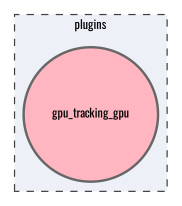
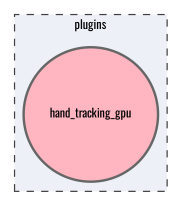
node "gpu_tracking_gpu": label "gpu_tracking_gpu" -> "hand_tracking_gpu"
